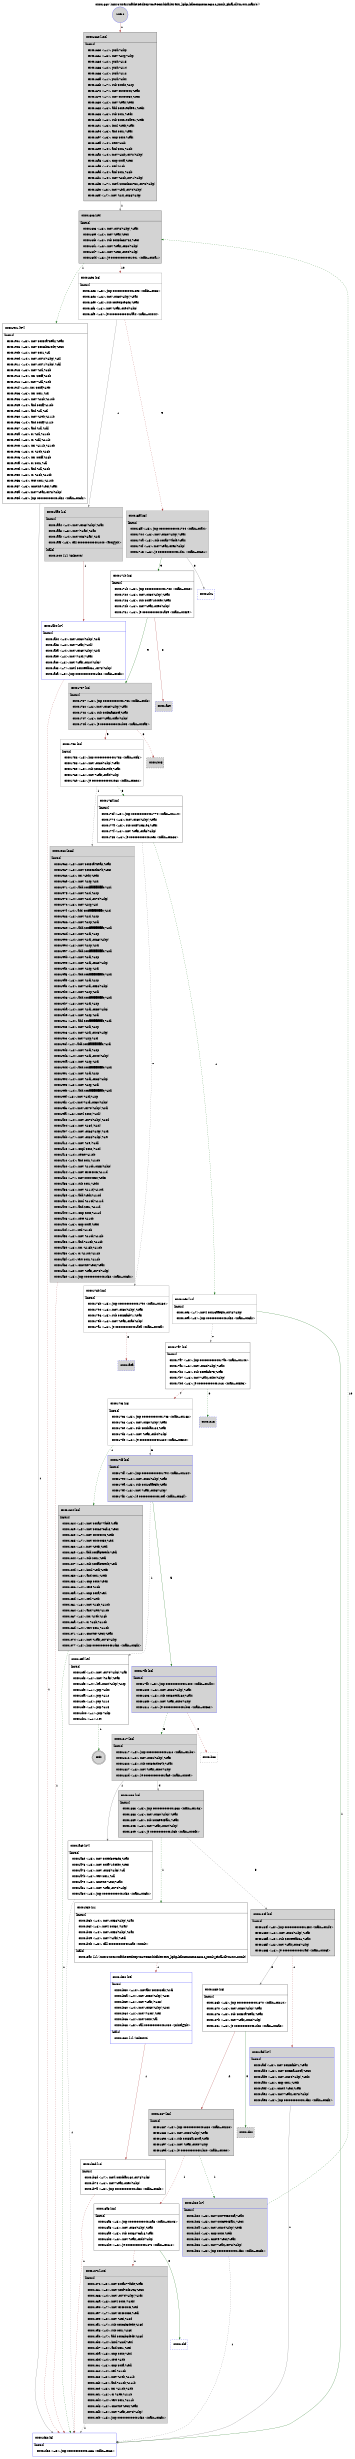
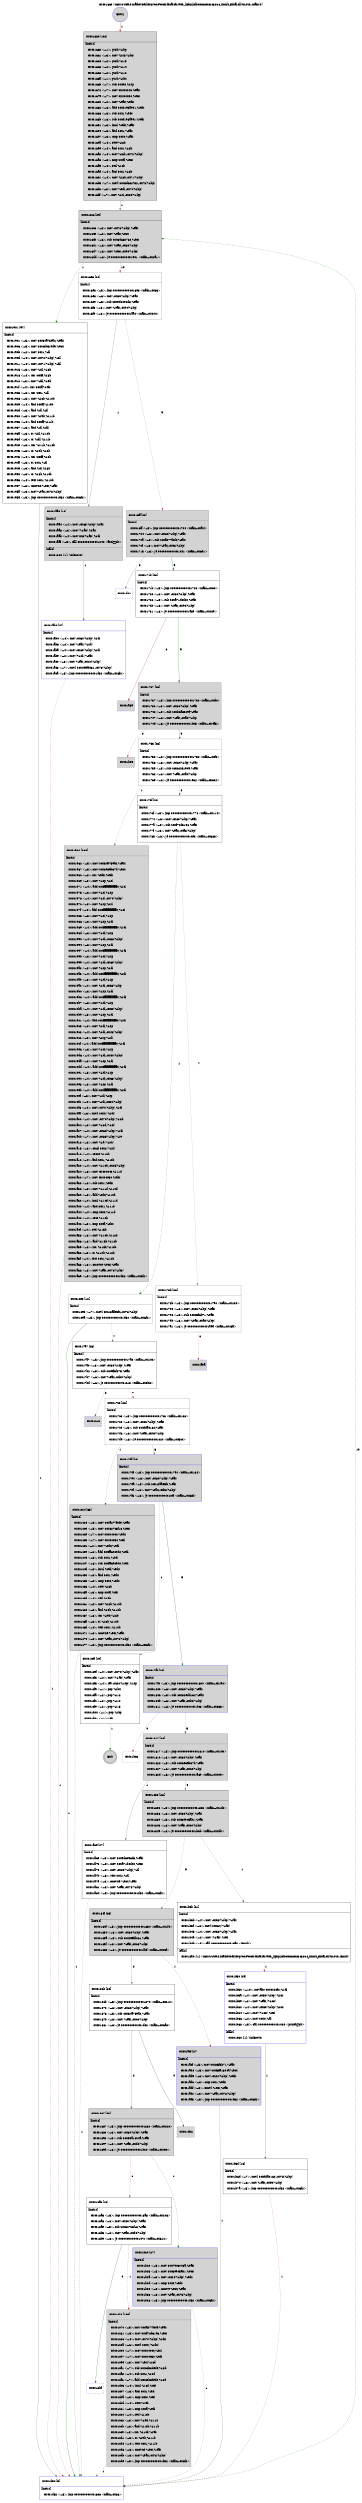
node "Users": label "Users" -> "Entry"
edge "0x401b20 [27]" -> "0x4016c6 [29]": now "0x401d52 [5]" -> "0x4016c6 [29]"
